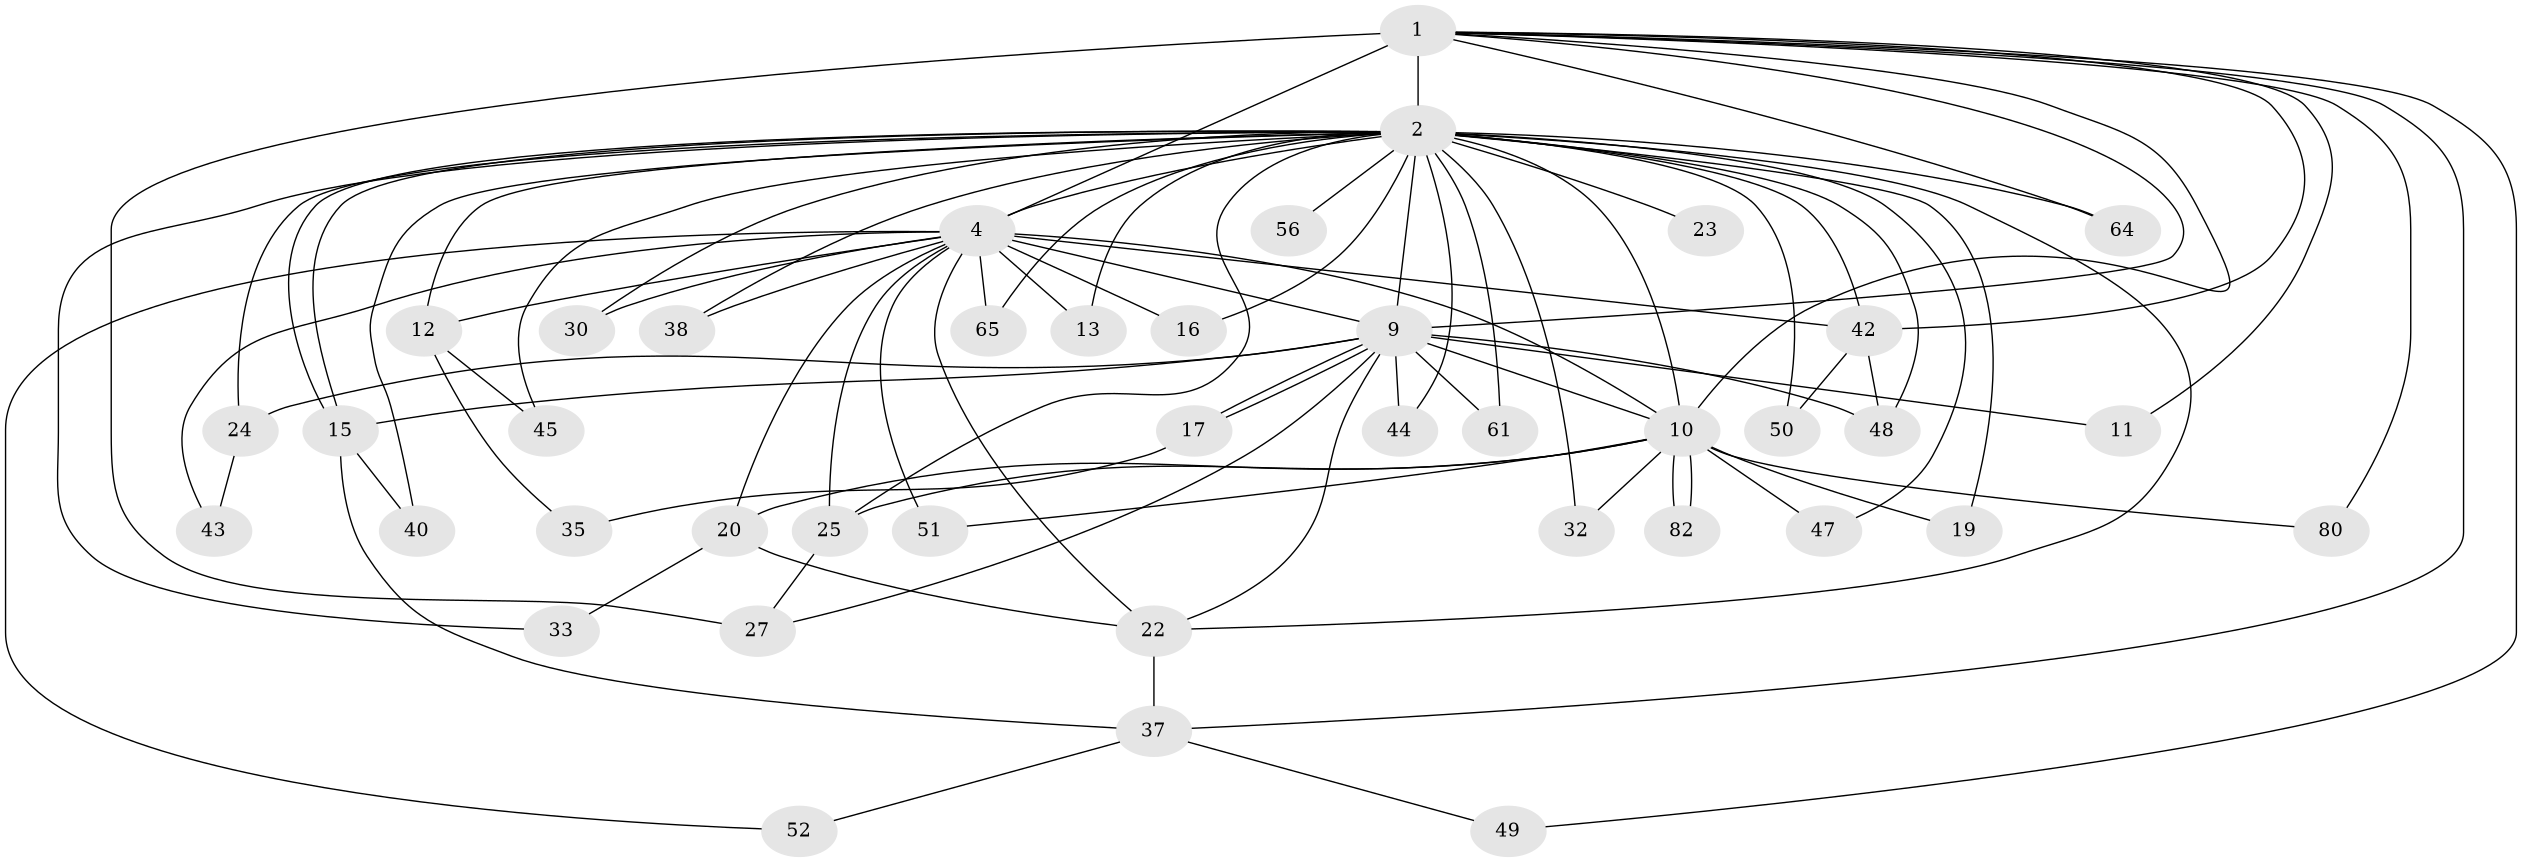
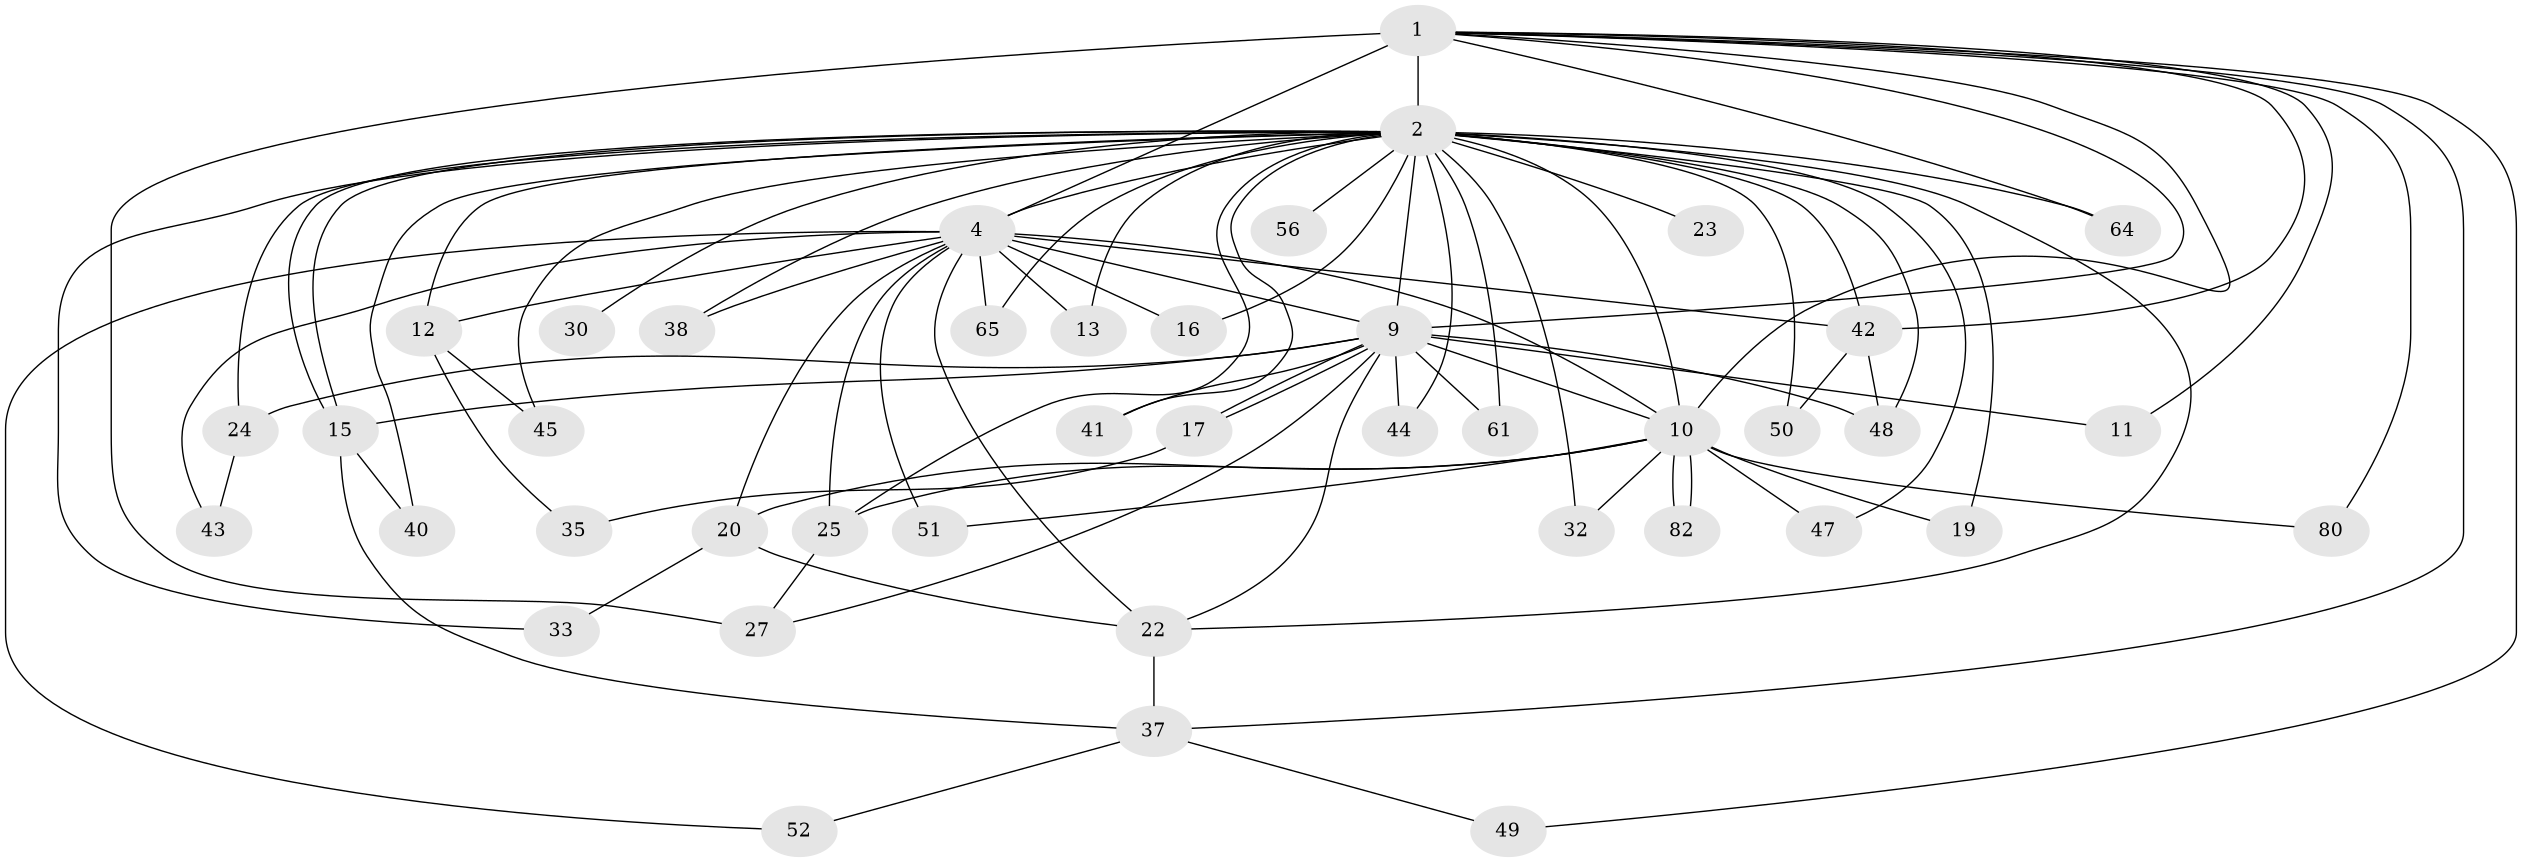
edge "4" -- "30": removed
node "41": added
